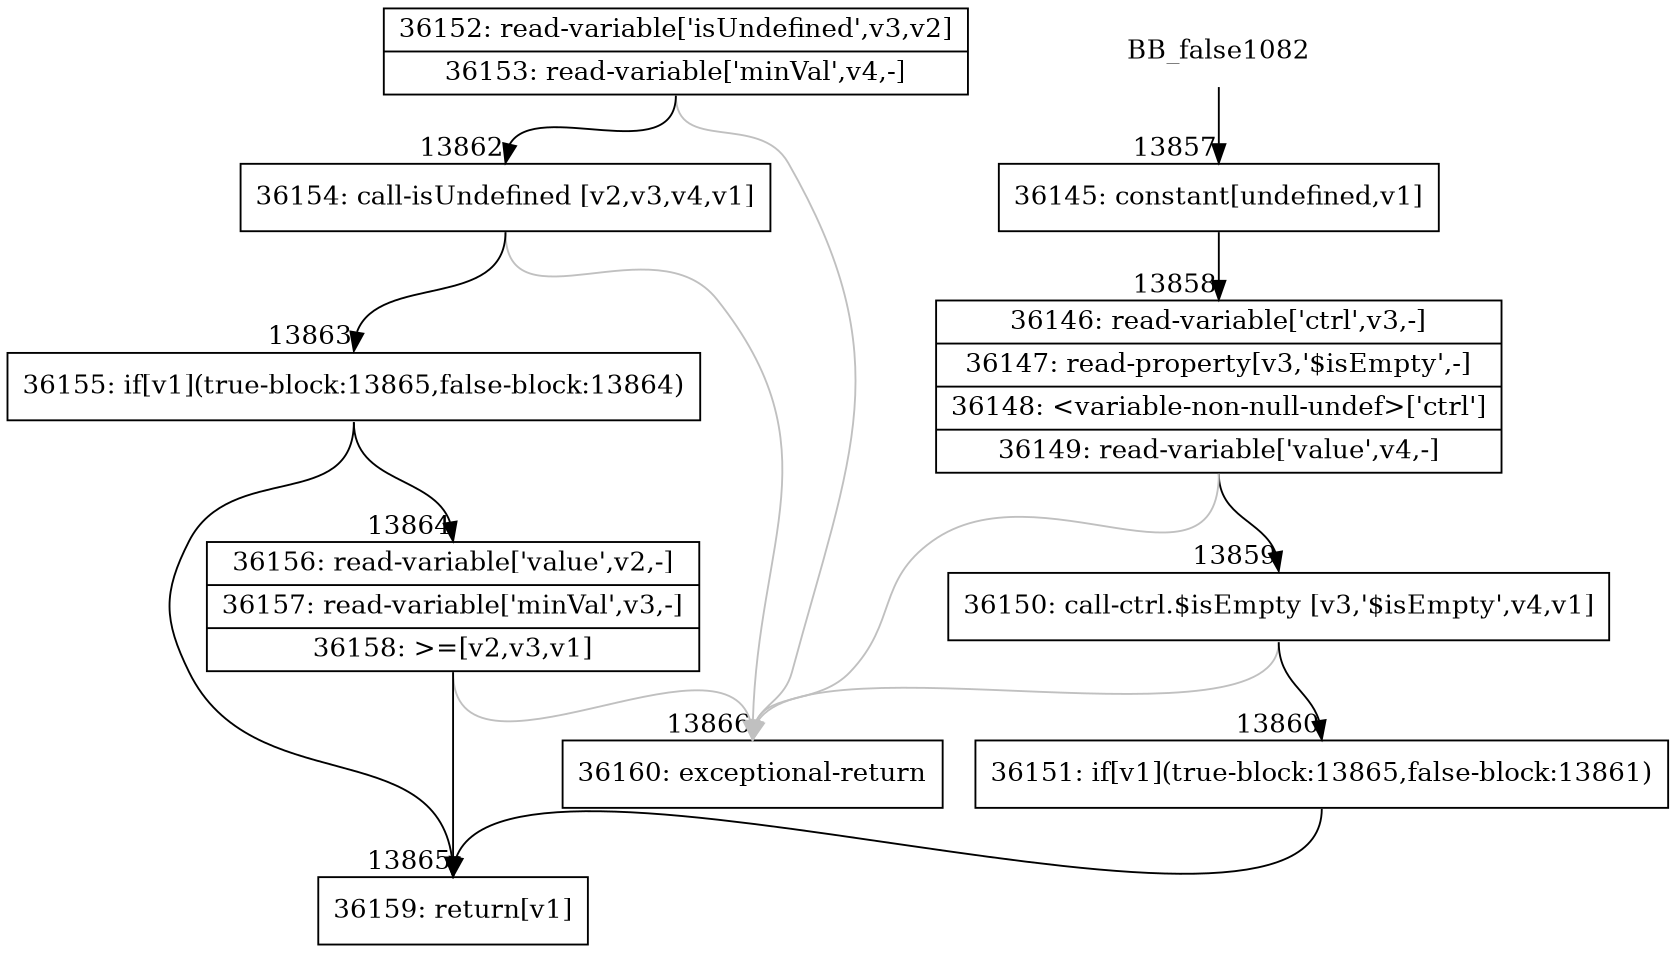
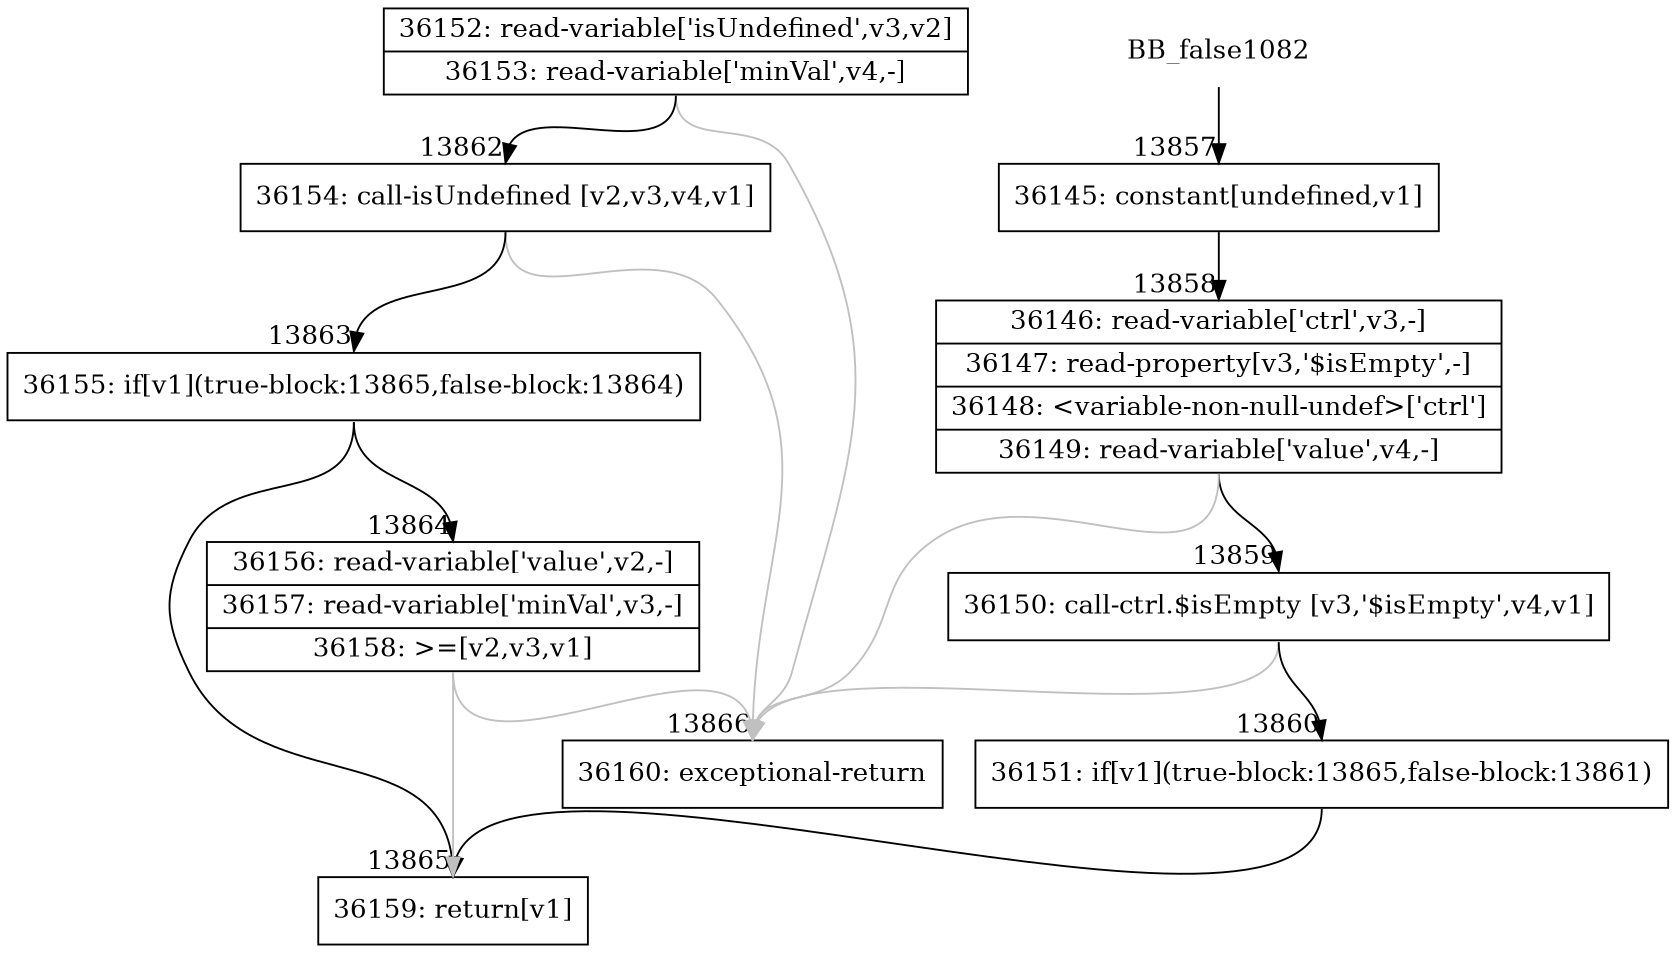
edge "36156: read-variable['value',v2,-]" -> "36159: return[v1]": color black -> gray
